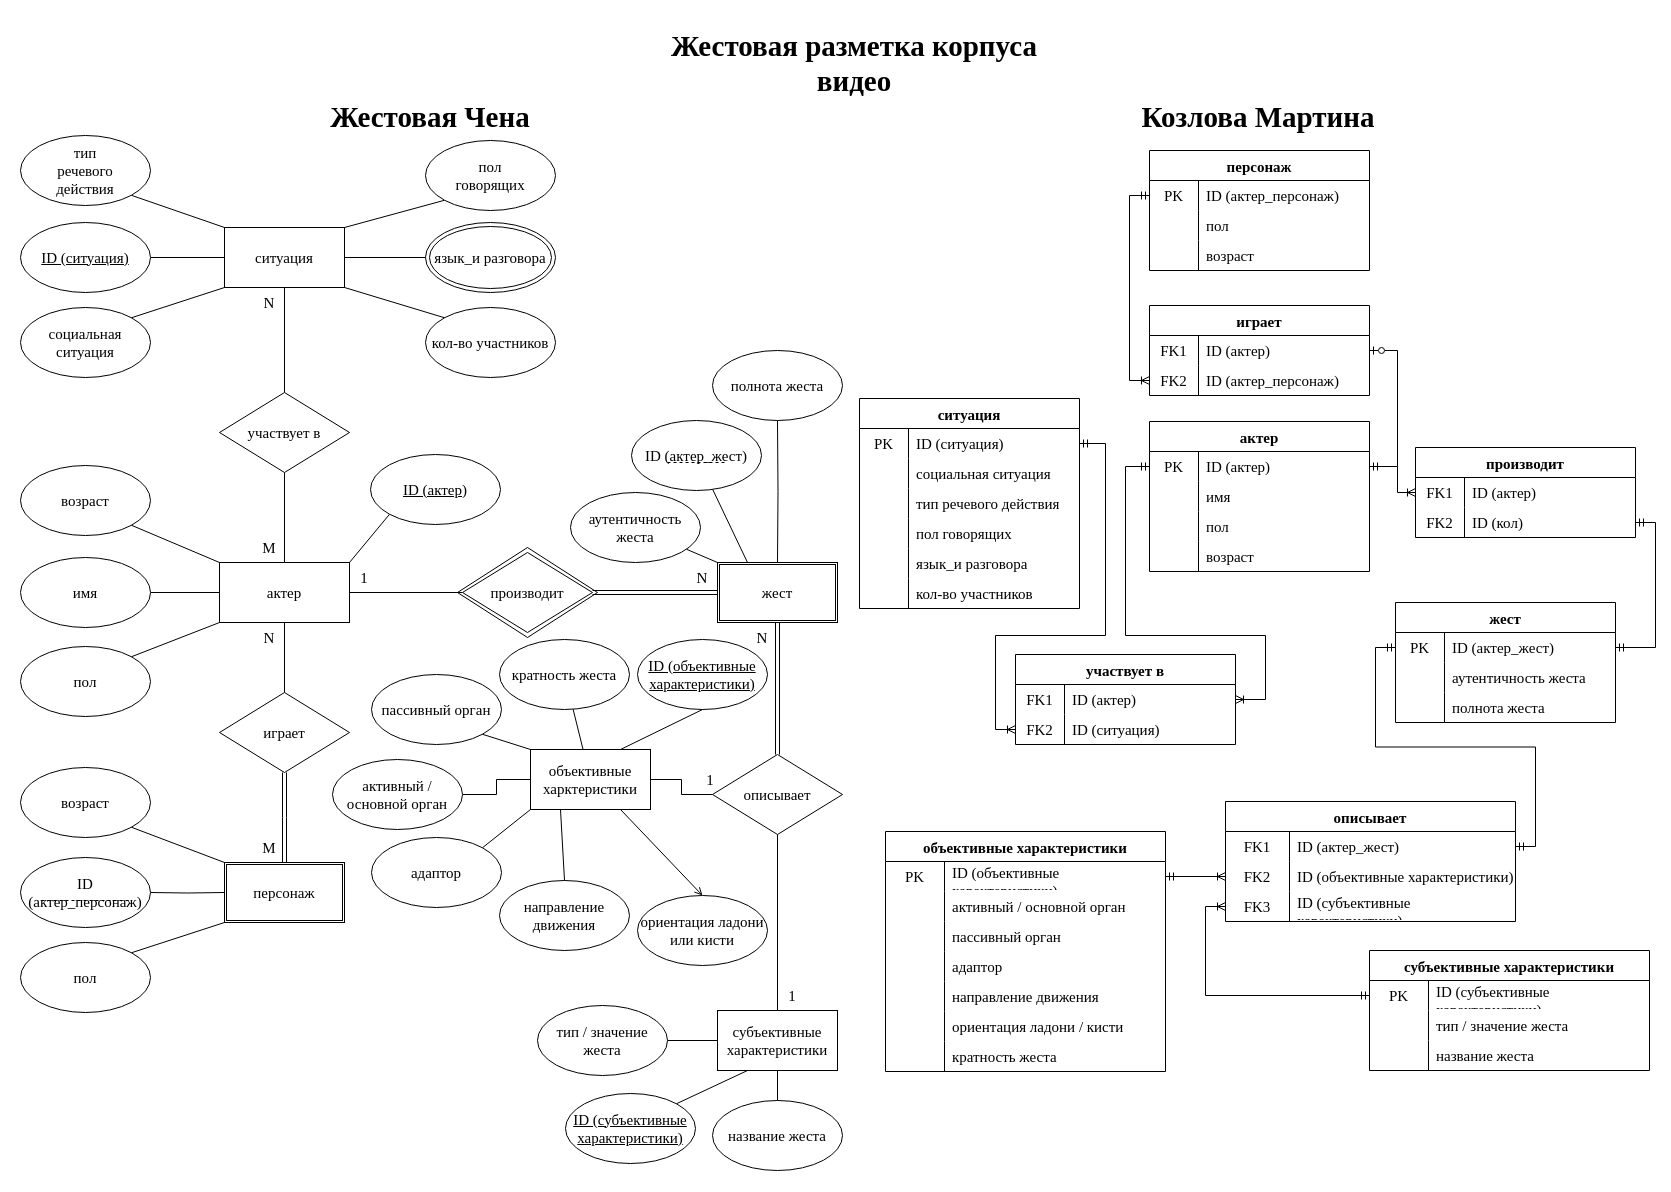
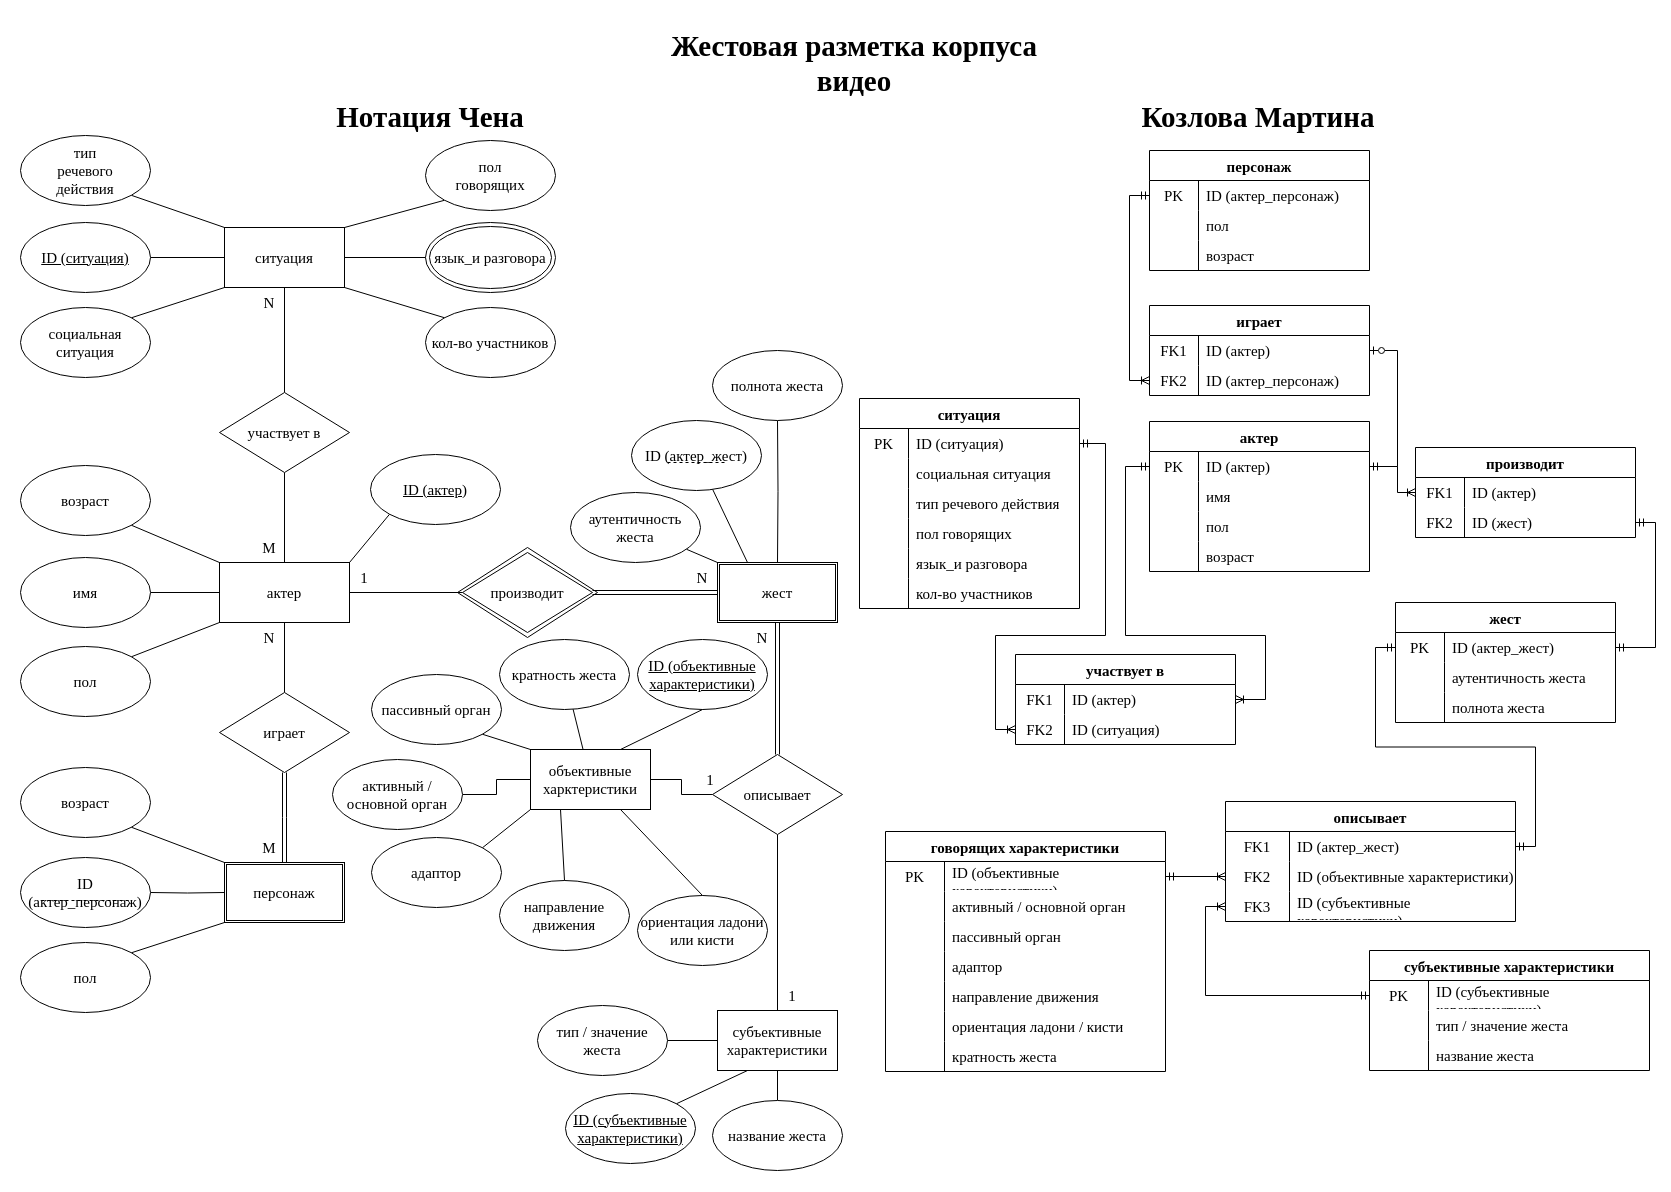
node "Жестовая Чена": label "Жестовая Чена" -> "Нотация Чена"
node "ID (кол)": label "ID (кол)" -> "ID (жест)"
node "объективные характеристики": label "объективные характеристики" -> "говорящих характеристики"
edge "объективные харктеристики" -> "ориентация ладони или кисти": arrowhead open -> none
